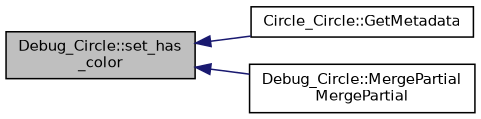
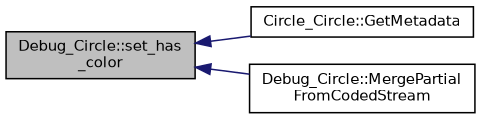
node "Debug_Circle::MergePartial MergePartial": label "Debug_Circle::MergePartial MergePartial" -> "Debug_Circle::MergePartial FromCodedStream"
